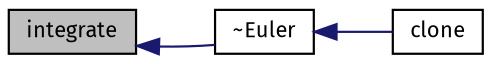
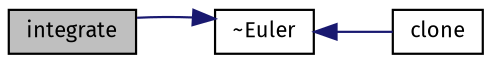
edge "~Euler" -> "integrate": reversed
